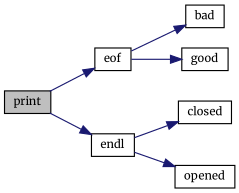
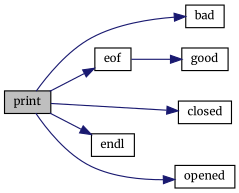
edge "eof" -> "bad": now "print" -> "bad"
edge "endl" -> "closed": now "print" -> "closed"
edge "endl" -> "opened": now "print" -> "opened"
